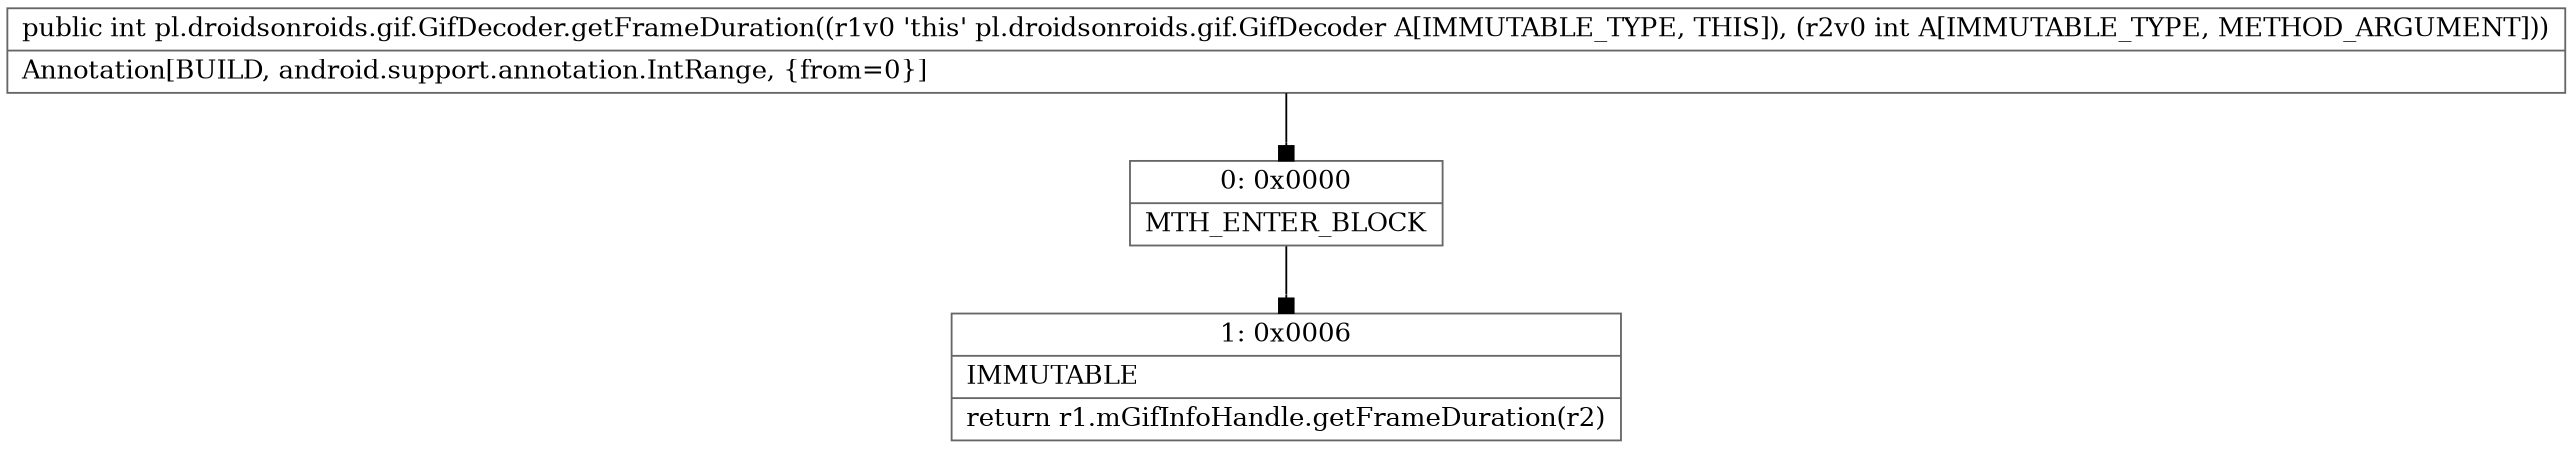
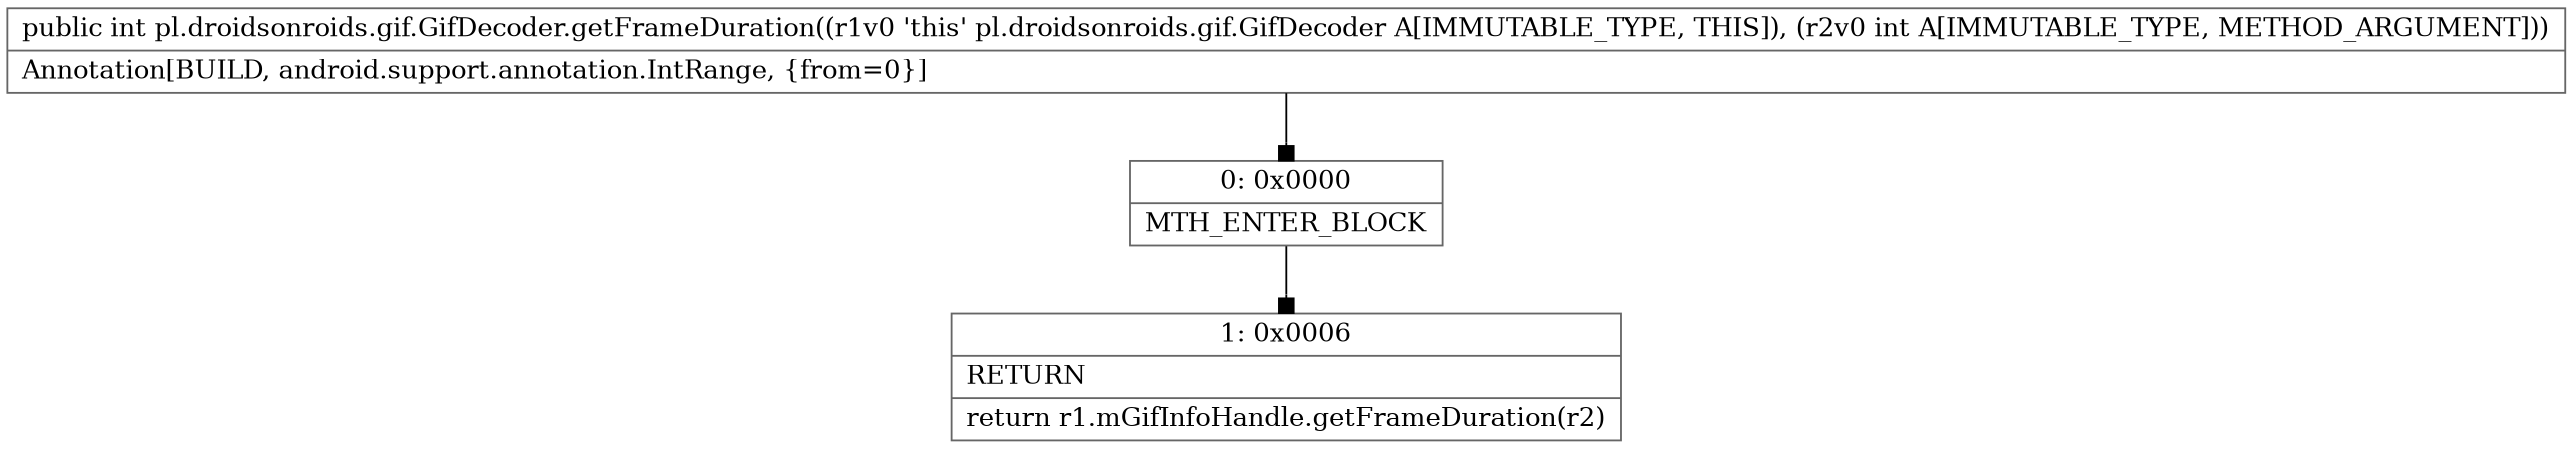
node "1: 0x0006": text "IMMUTABLE" -> "RETURN"
